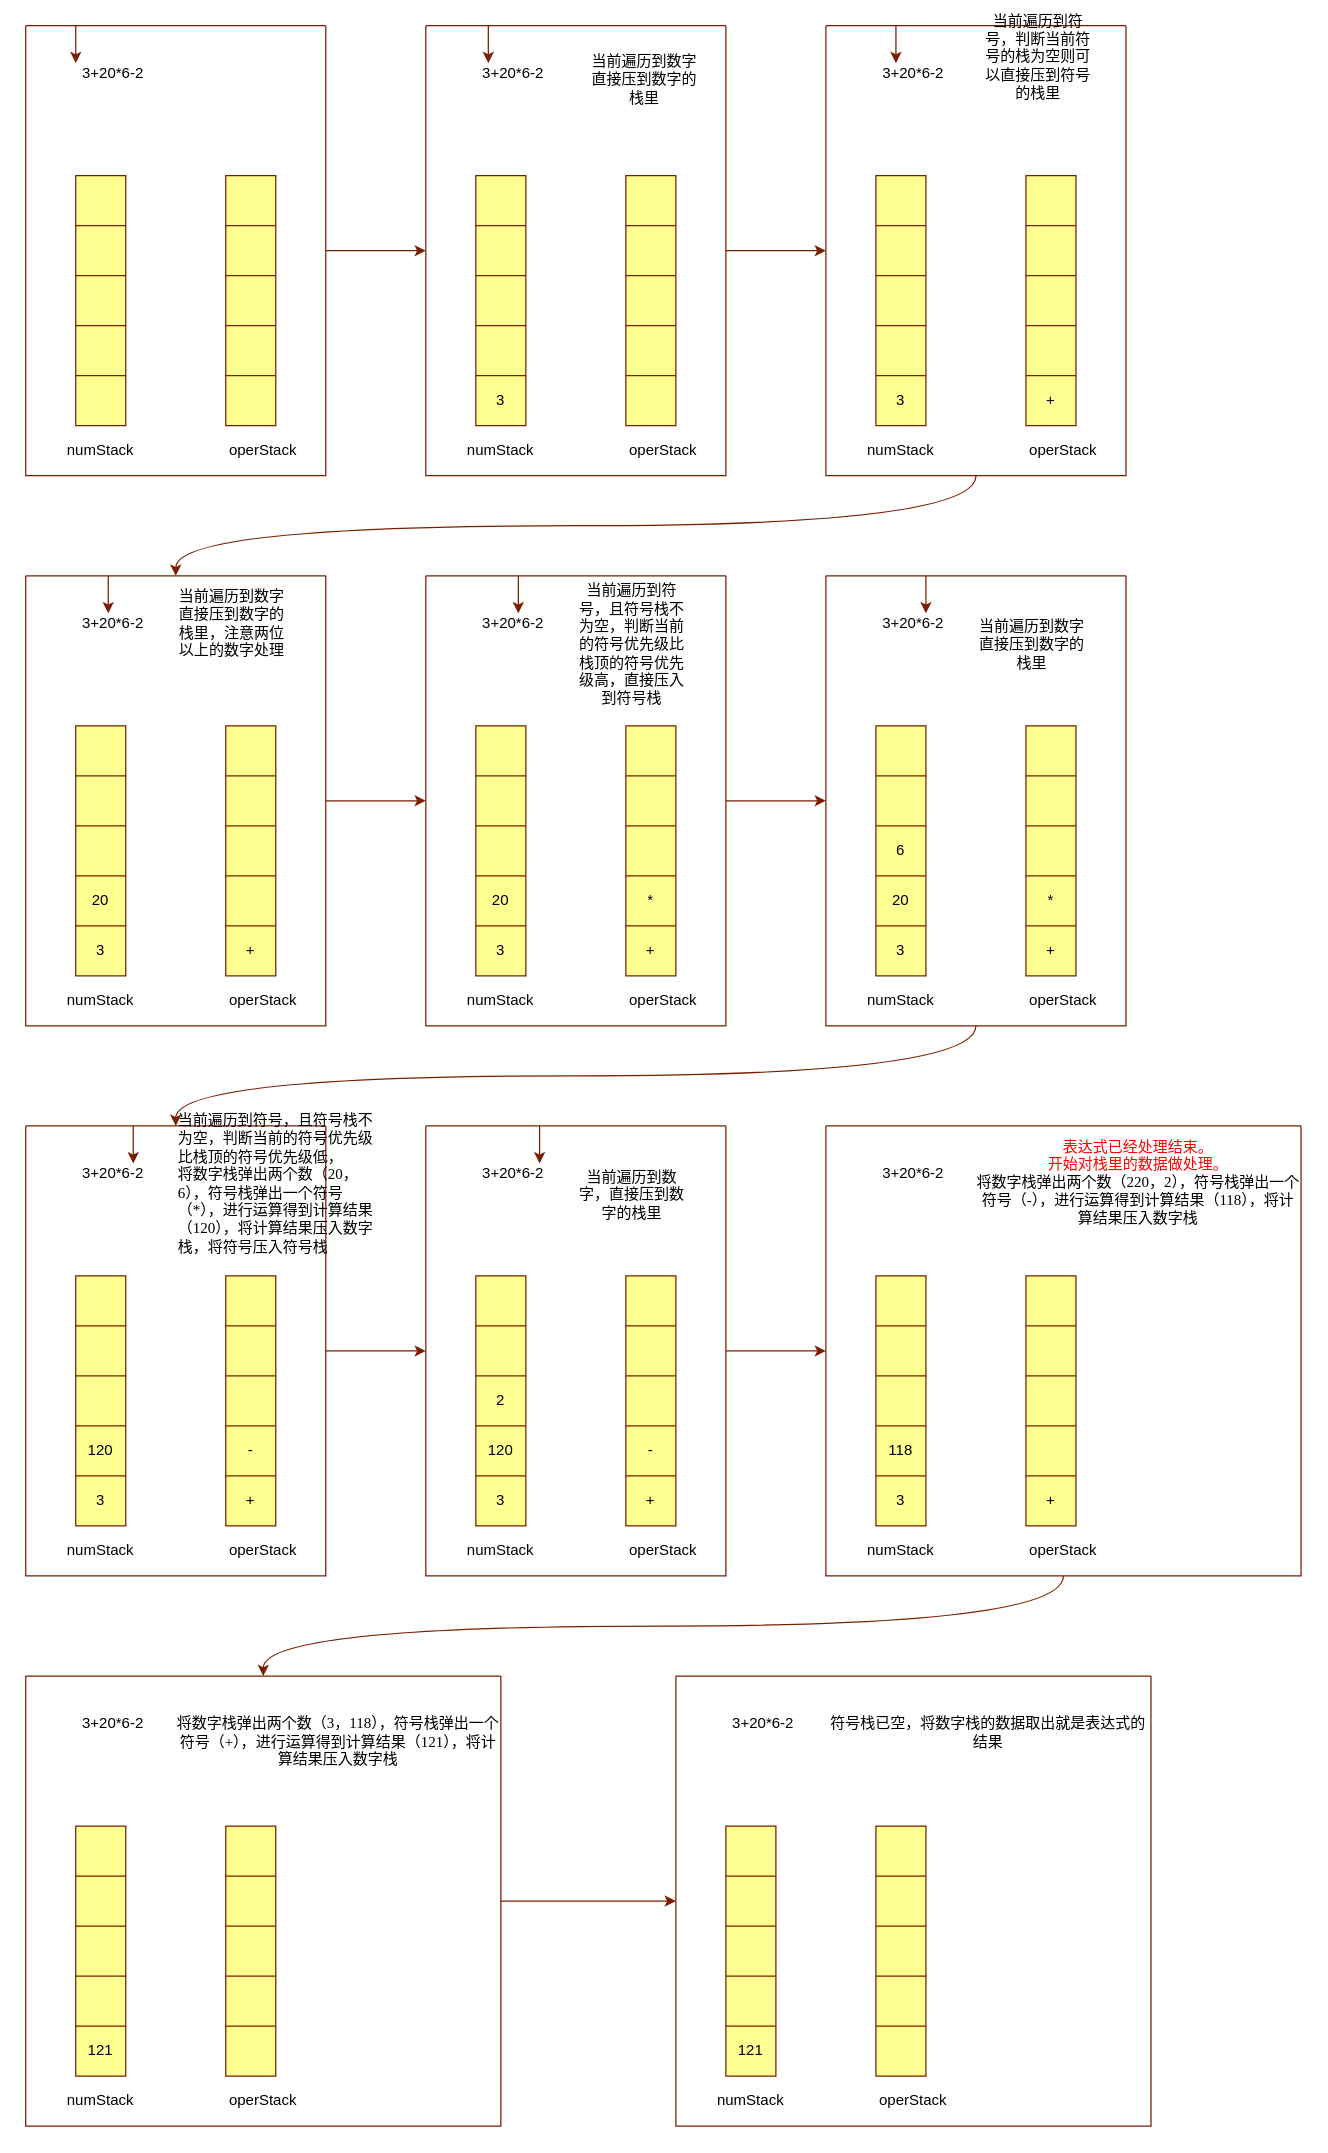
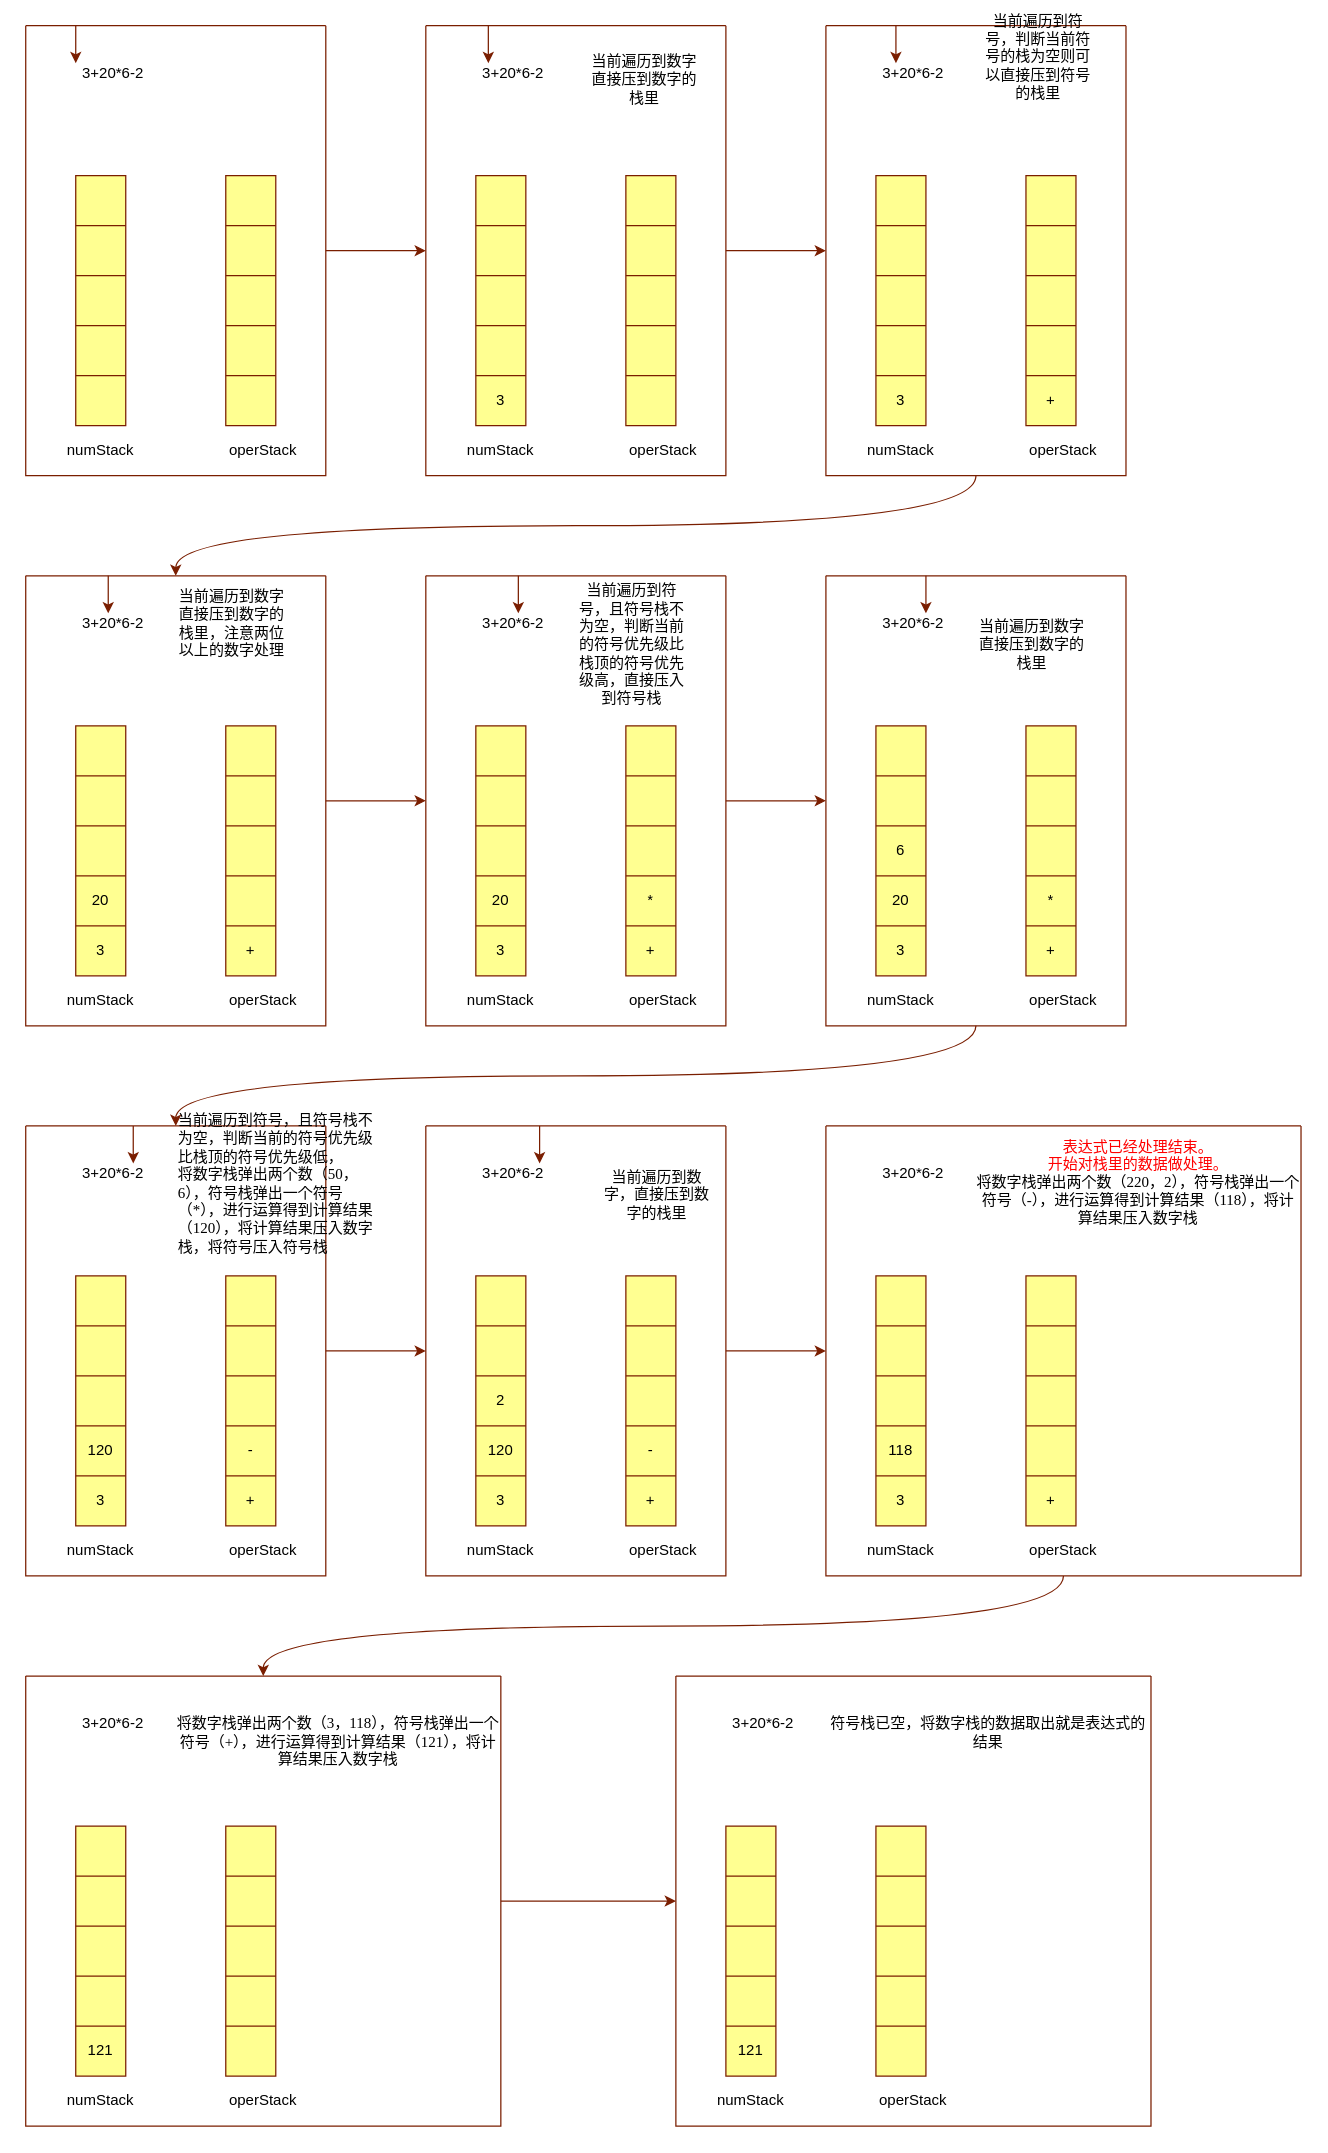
node "当前遍历到符号，且符号栈不为空，判断当前的符号优先级比栈顶的符号优先级低， 将数字栈弹出两个数（20，6），符号栈弹出一个符号（*），进行运算得到计算结果（120），将计算结果压入数字栈，将符号压入符号栈": label "当前遍历到符号，且符号栈不为空，判断当前的符号优先级比栈顶的符号优先级低， 将数字栈弹出两个数（20，6），符号栈弹出一个符号（*），进行运算得到计算结果（120），将计算结果压入数字栈，将符号压入符号栈" -> "当前遍历到符号，且符号栈不为空，判断当前的符号优先级比栈顶的符号优先级低， 将数字栈弹出两个数（50，6），符号栈弹出一个符号（*），进行运算得到计算结果（120），将计算结果压入数字栈，将符号压入符号栈"
node "当前遍历到数字，直接压到数字的栈里": moved (632, 1194) -> (657, 1194)
